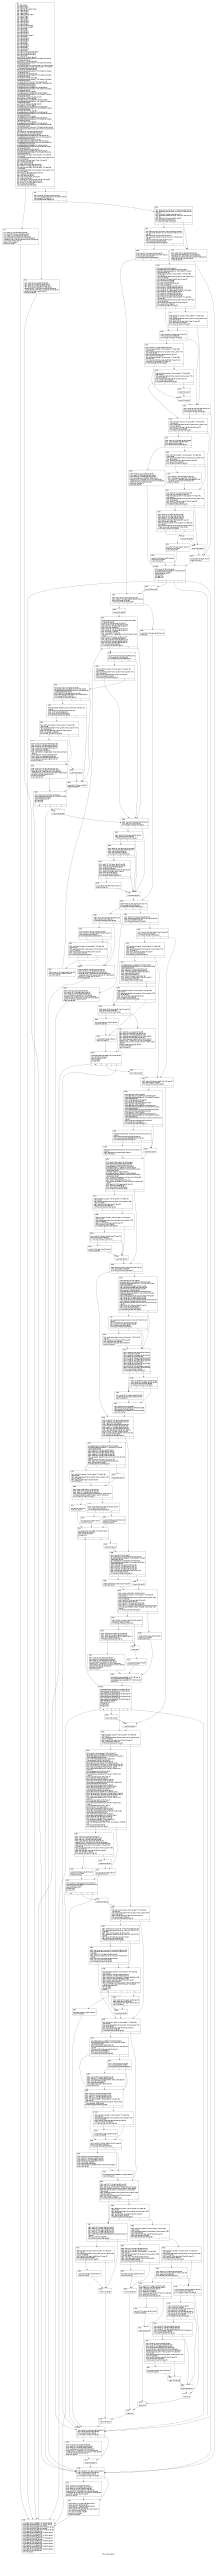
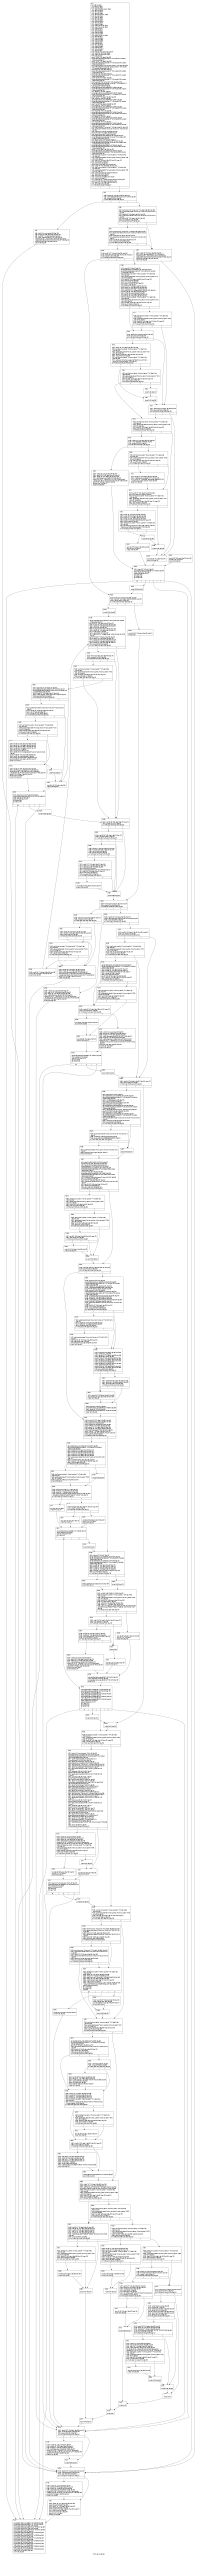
node "%74:": removed
